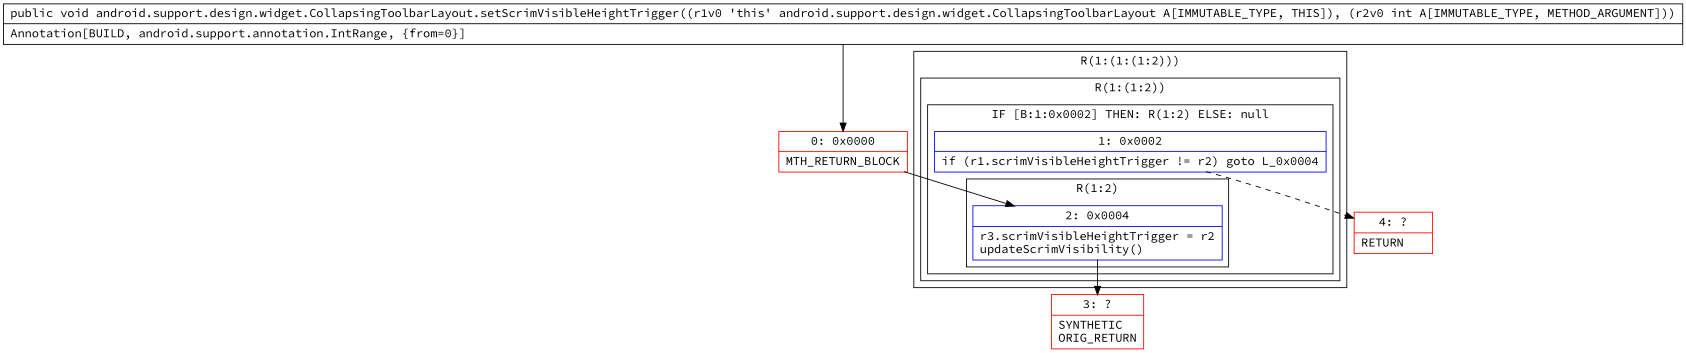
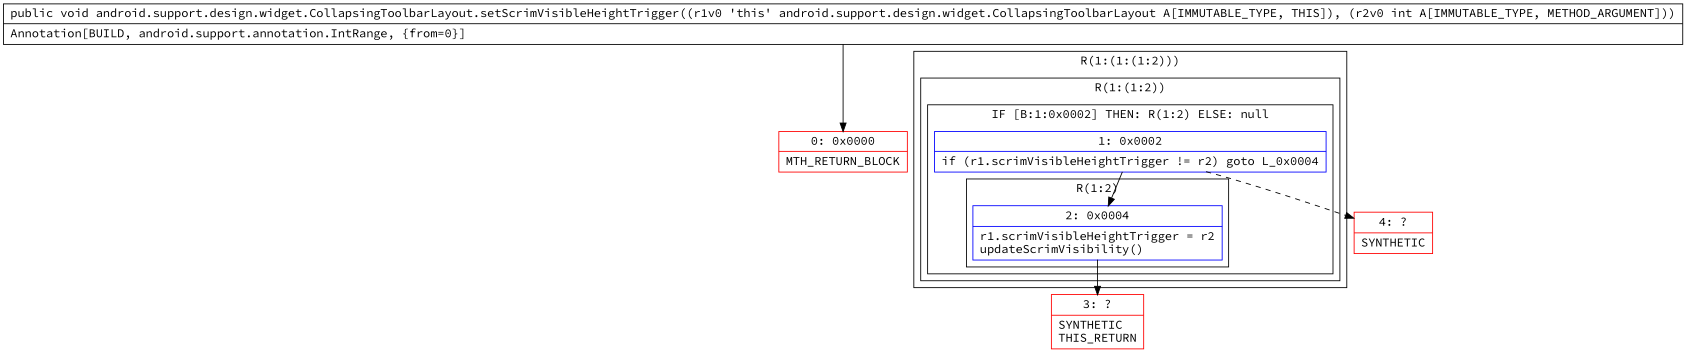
edge "0: 0x0000" -> "2: 0x0004": now "1: 0x0002" -> "2: 0x0004"
node "2: 0x0004": text "r3.scrimVisibleHeightTrigger = r2" -> "r1.scrimVisibleHeightTrigger = r2"
node "4: ?": text "RETURN" -> "SYNTHETIC"
node "3: ?": text "ORIG_RETURN" -> "THIS_RETURN"
